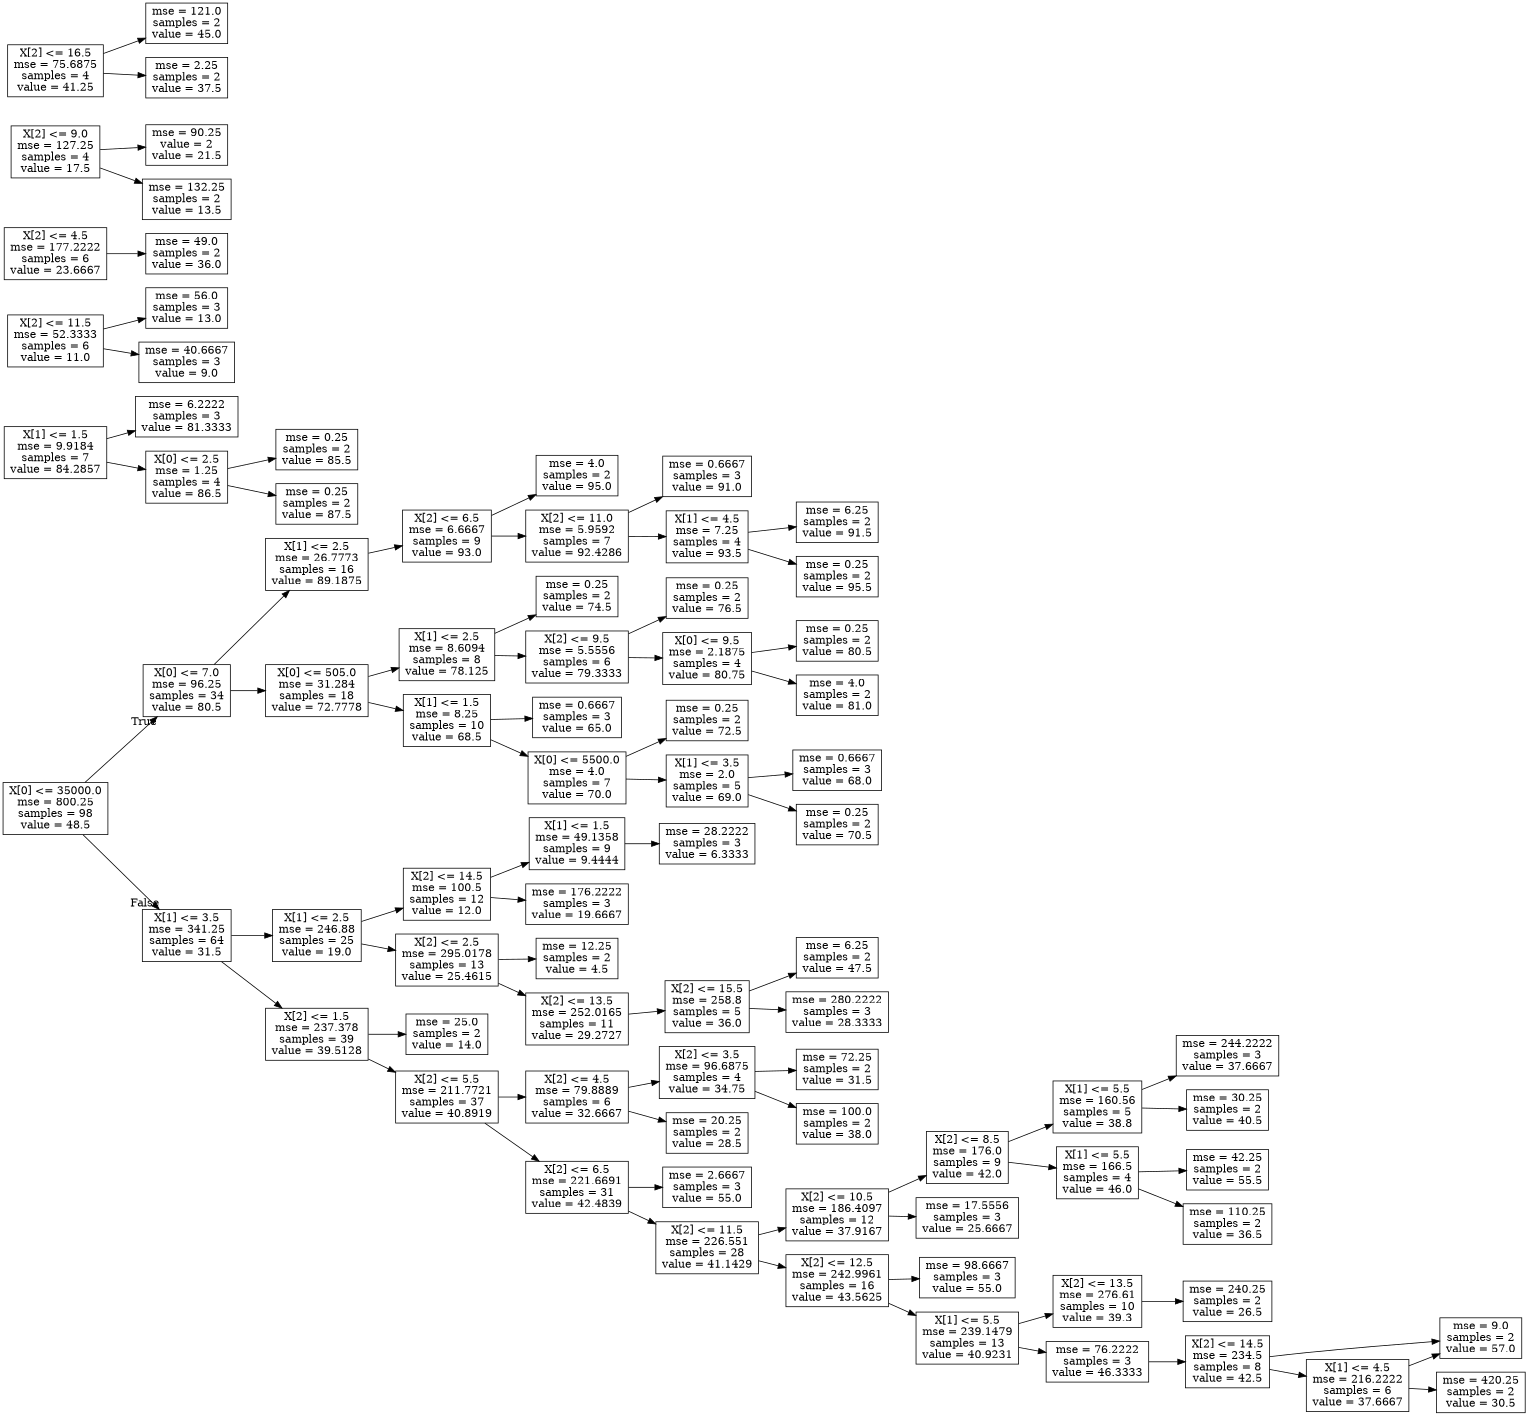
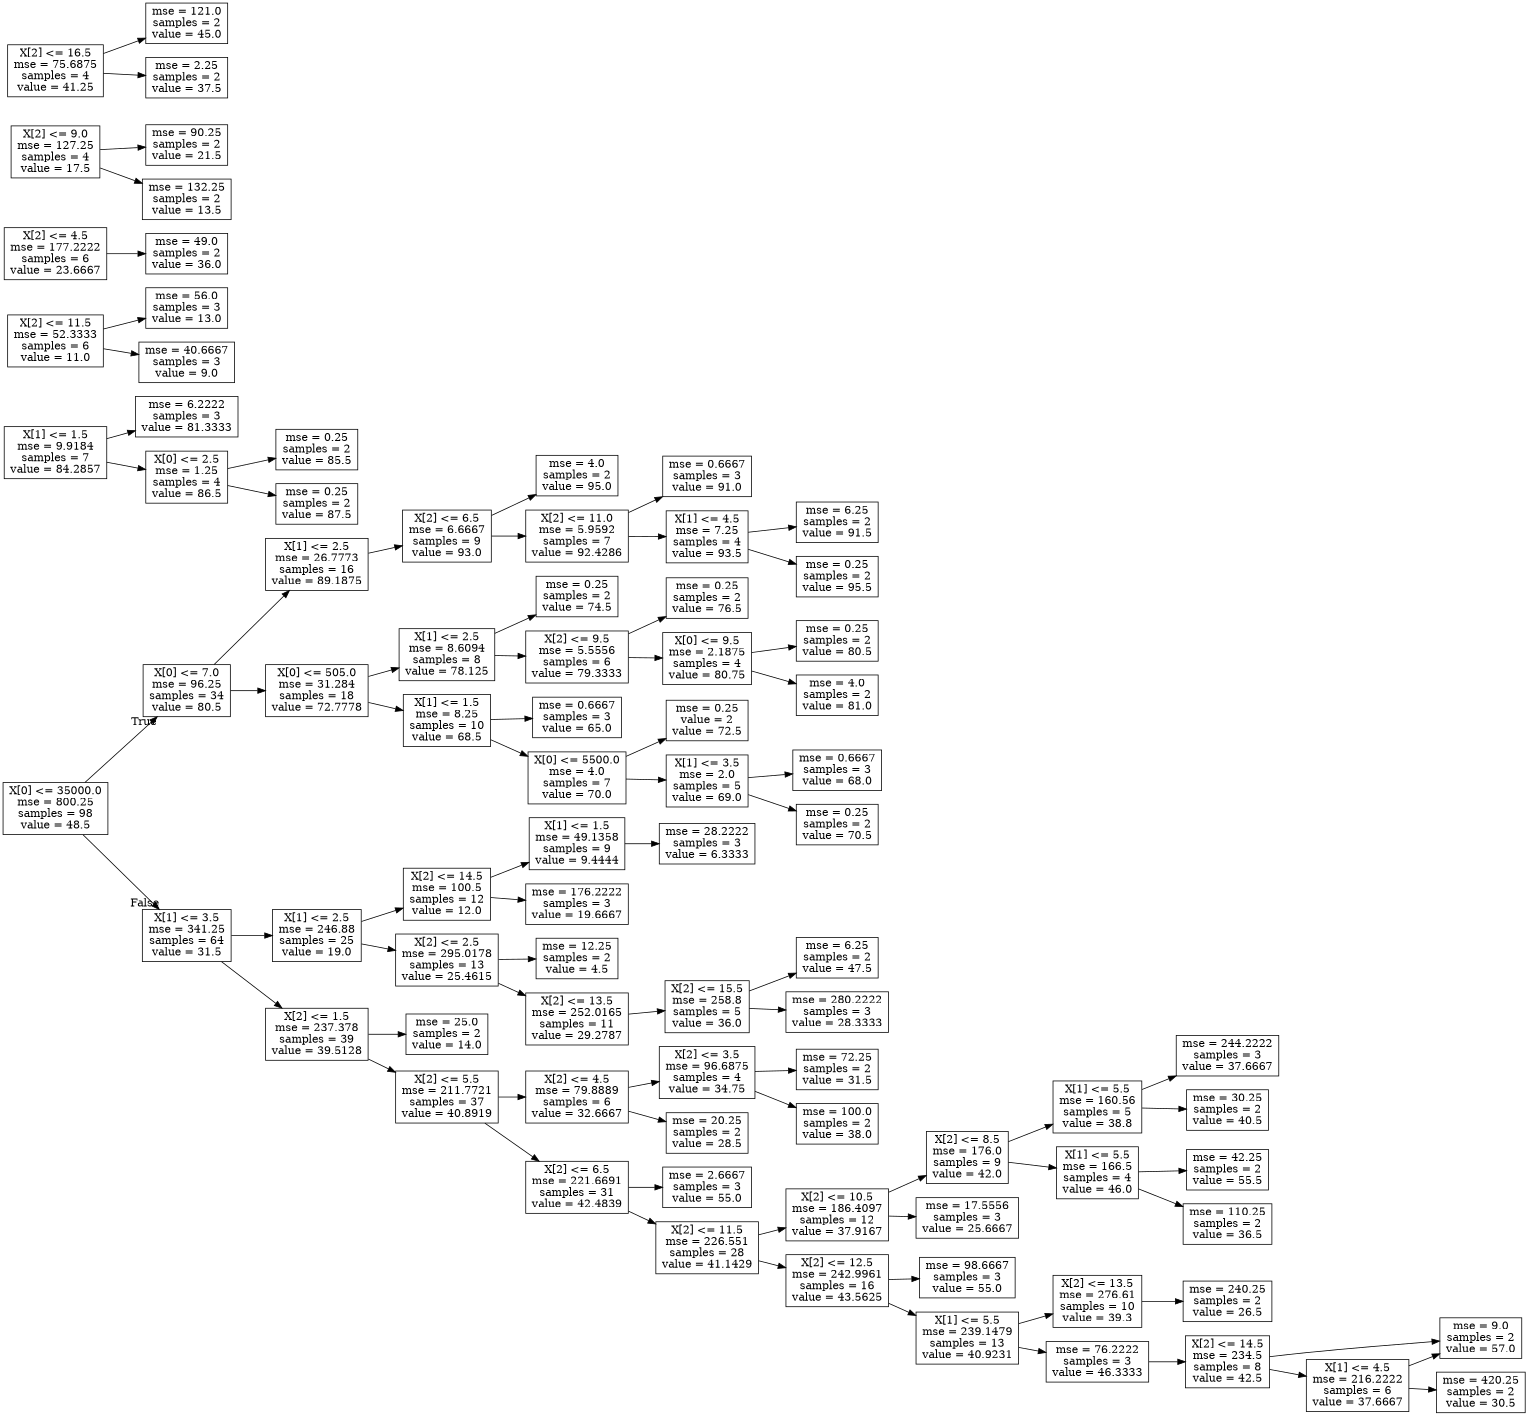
node "mse = 90.25 value = 2 value = 21.5": label "mse = 90.25 value = 2 value = 21.5" -> "mse = 90.25 samples = 2 value = 21.5"
node "mse = 0.25 samples = 2 value = 72.5": label "mse = 0.25 samples = 2 value = 72.5" -> "mse = 0.25 value = 2 value = 72.5"
node "X[2] <= 13.5 mse = 252.0165 samples = 11 value = 29.2727": label "X[2] <= 13.5 mse = 252.0165 samples = 11 value = 29.2727" -> "X[2] <= 13.5 mse = 252.0165 samples = 11 value = 29.2787"
